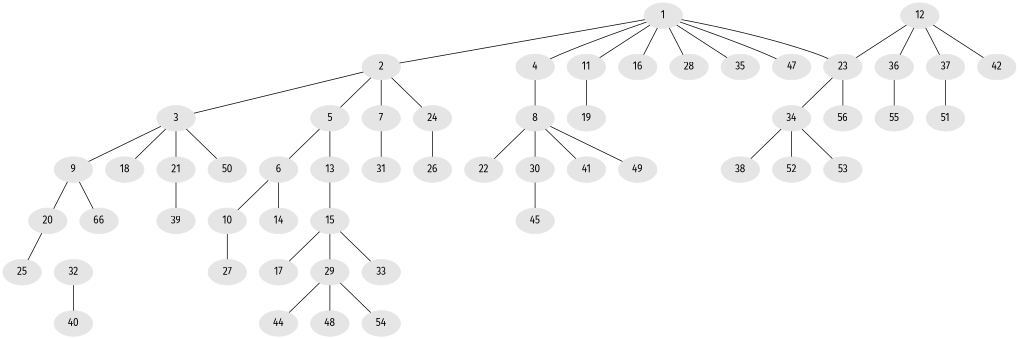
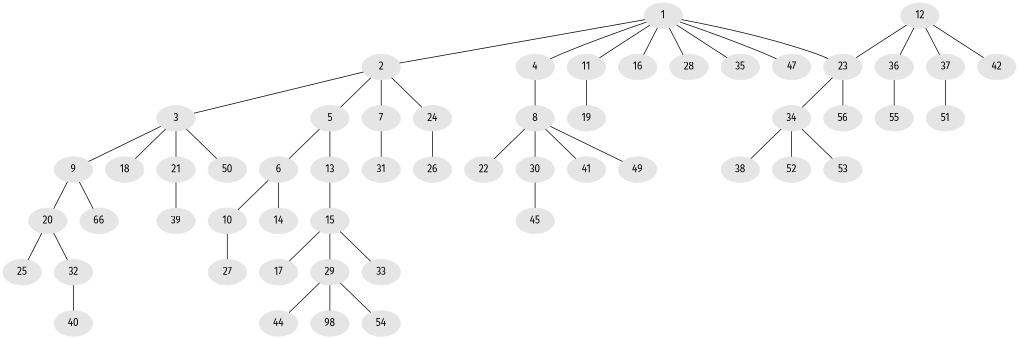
edge "20" -- "32": added
node "48": label "48" -> "98"
